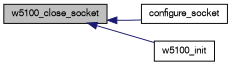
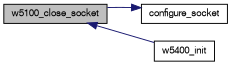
edge "configure_socket" -> "w5100_close_socket": reversed
node "w5100_init": label "w5100_init" -> "w5400_init"
